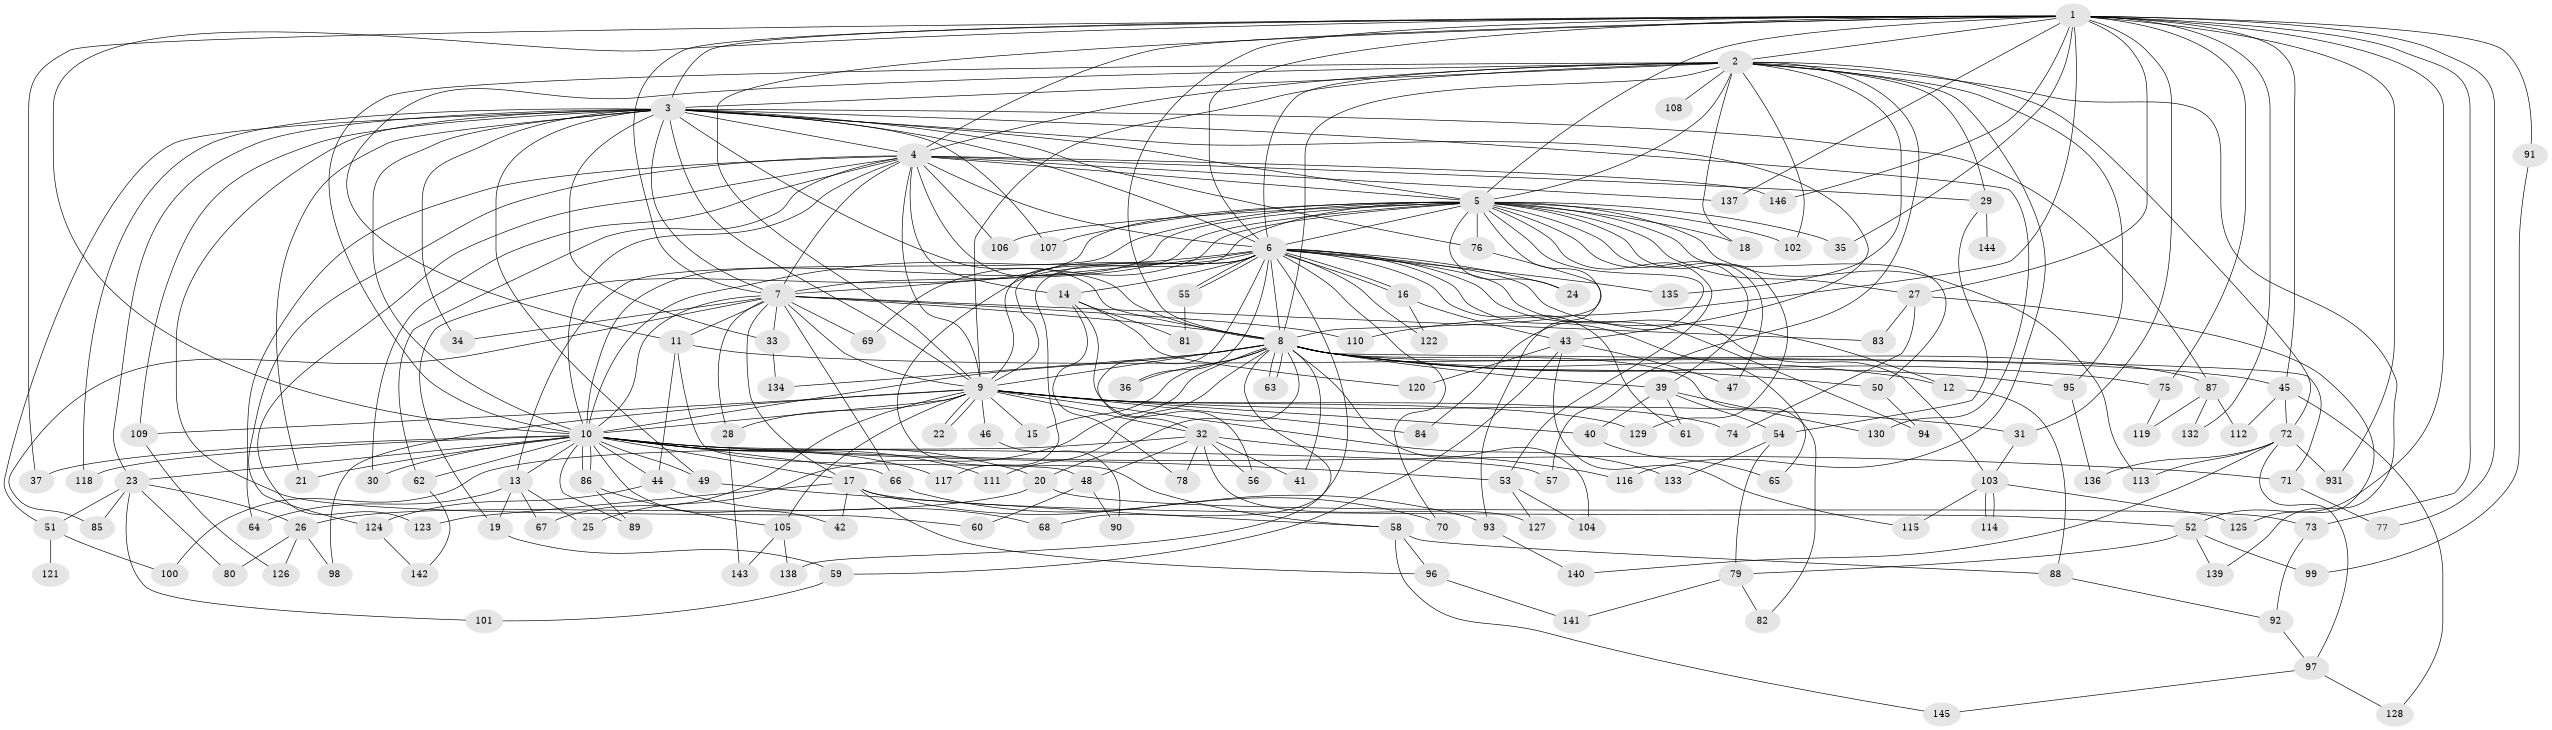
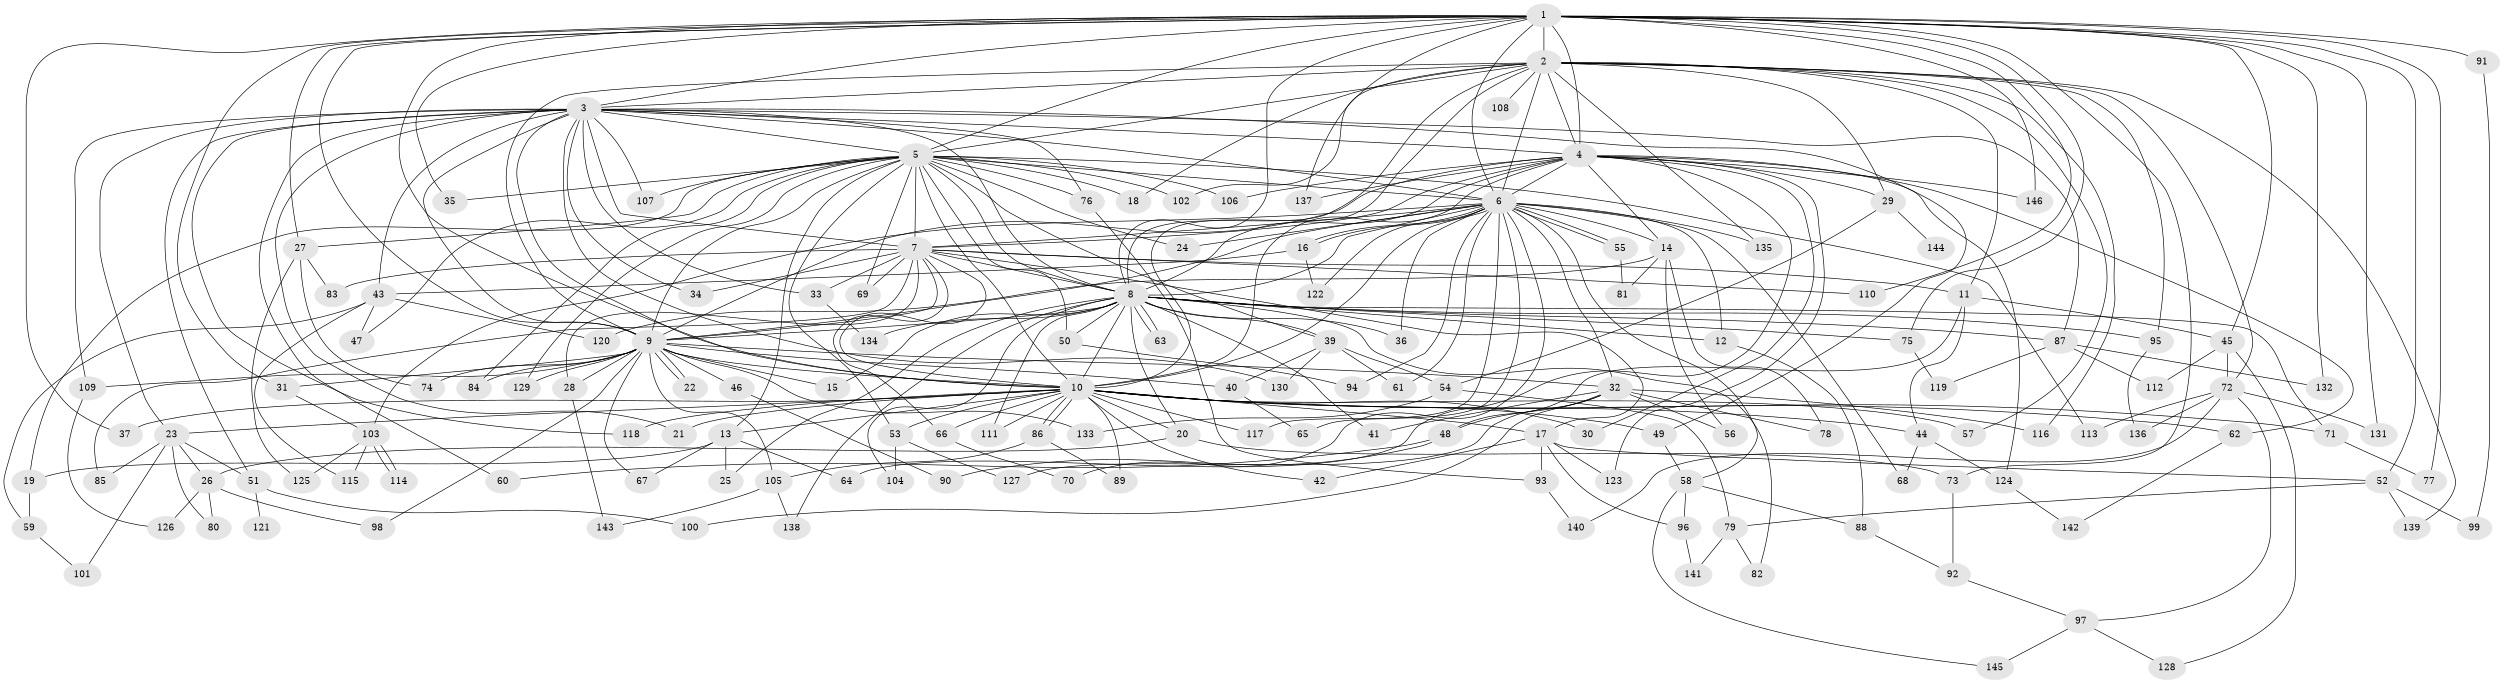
edge "1" -- "7": removed
edge "4" -- "5": removed
node "931": label "931" -> "131"
